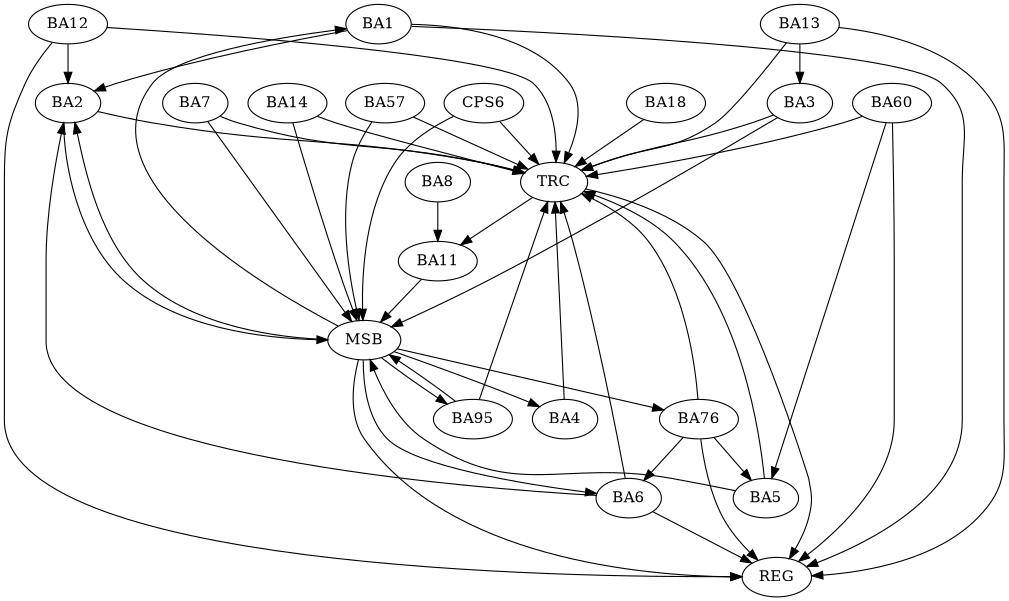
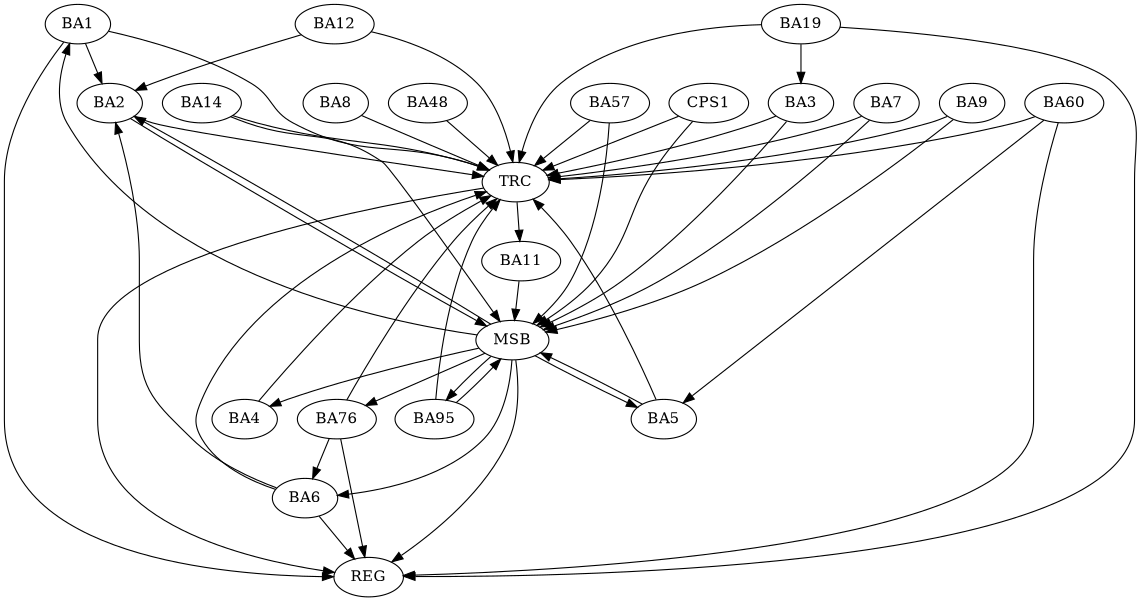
node "BA13": label "BA13" -> "BA19"
node "CPS6": label "CPS6" -> "CPS1"
node "BA18": label "BA18" -> "BA48"
node "BA9": added
edge "BA8" -> "BA11": now "BA8" -> "TRC"
edge "BA76" -> "BA5": now "MSB" -> "BA5"
edge "BA12" -> "REG": removed
